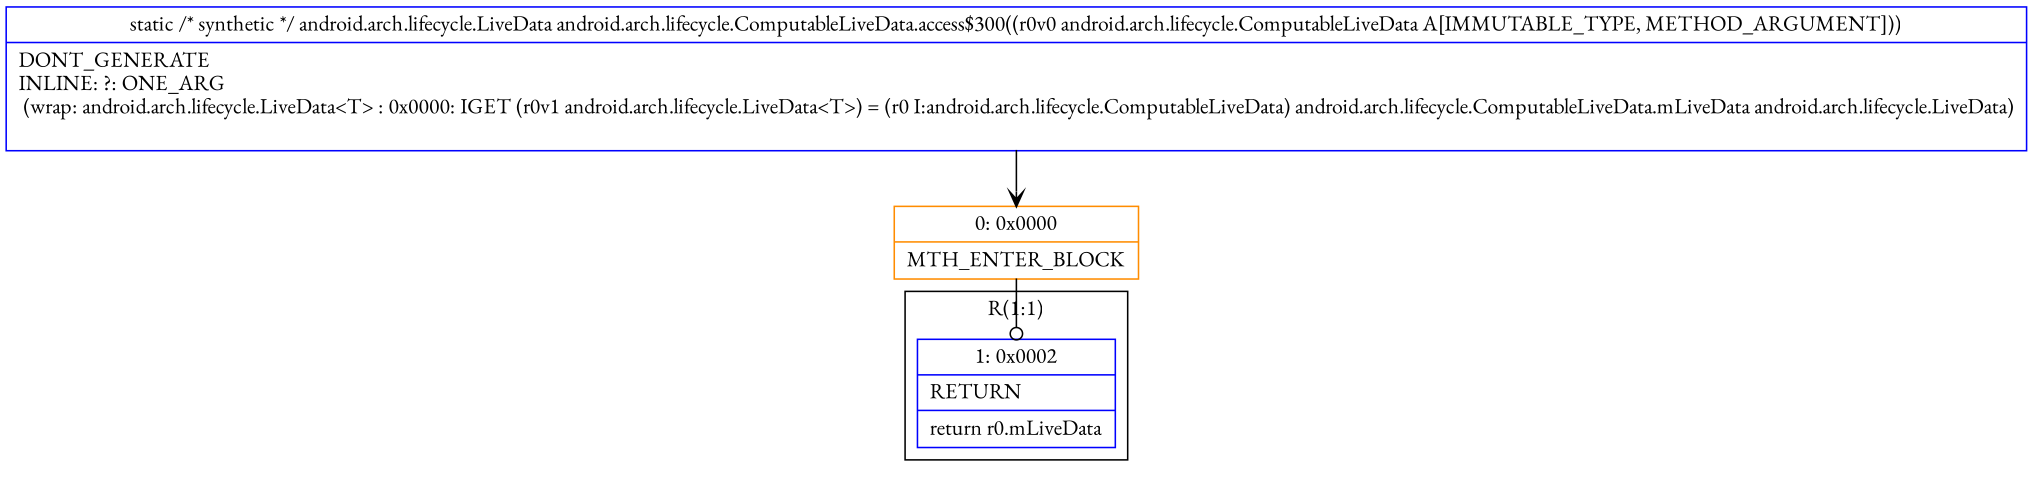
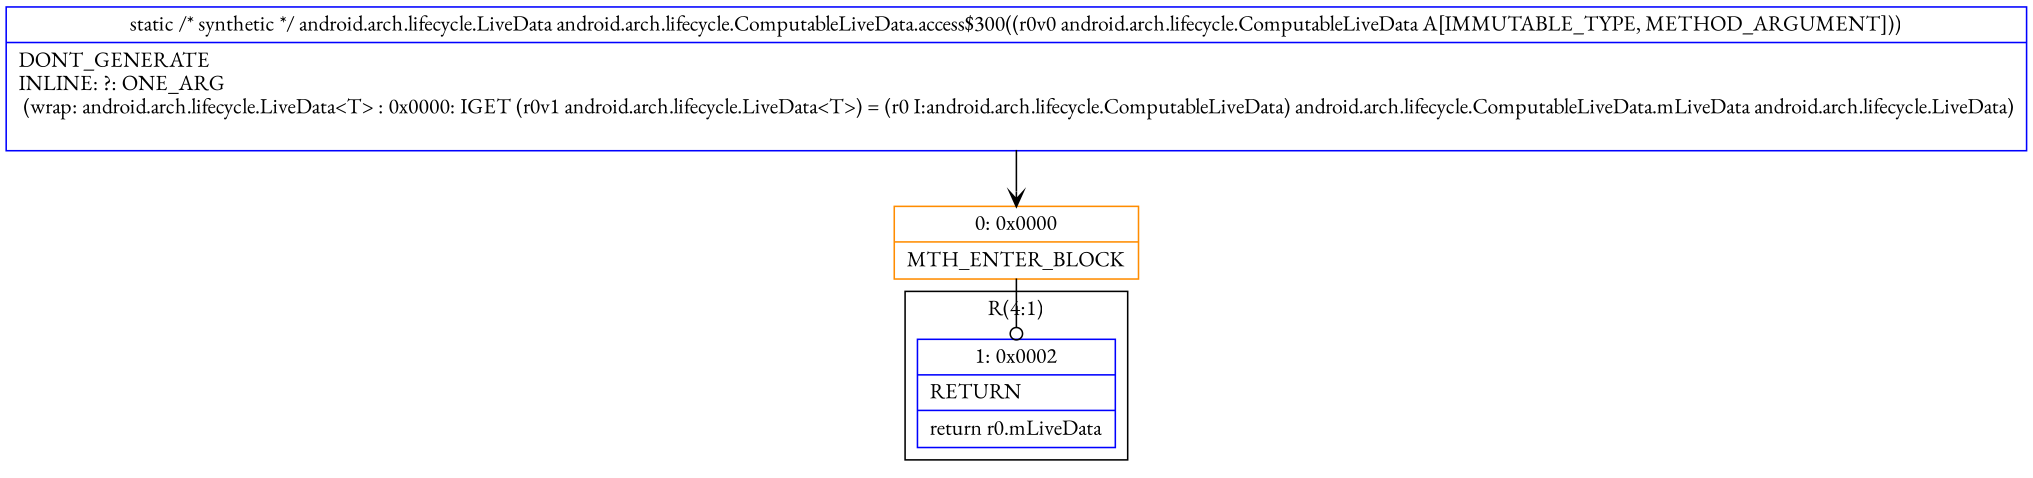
cluster "R(1:1)": label "R(1:1)" -> "R(4:1)"
